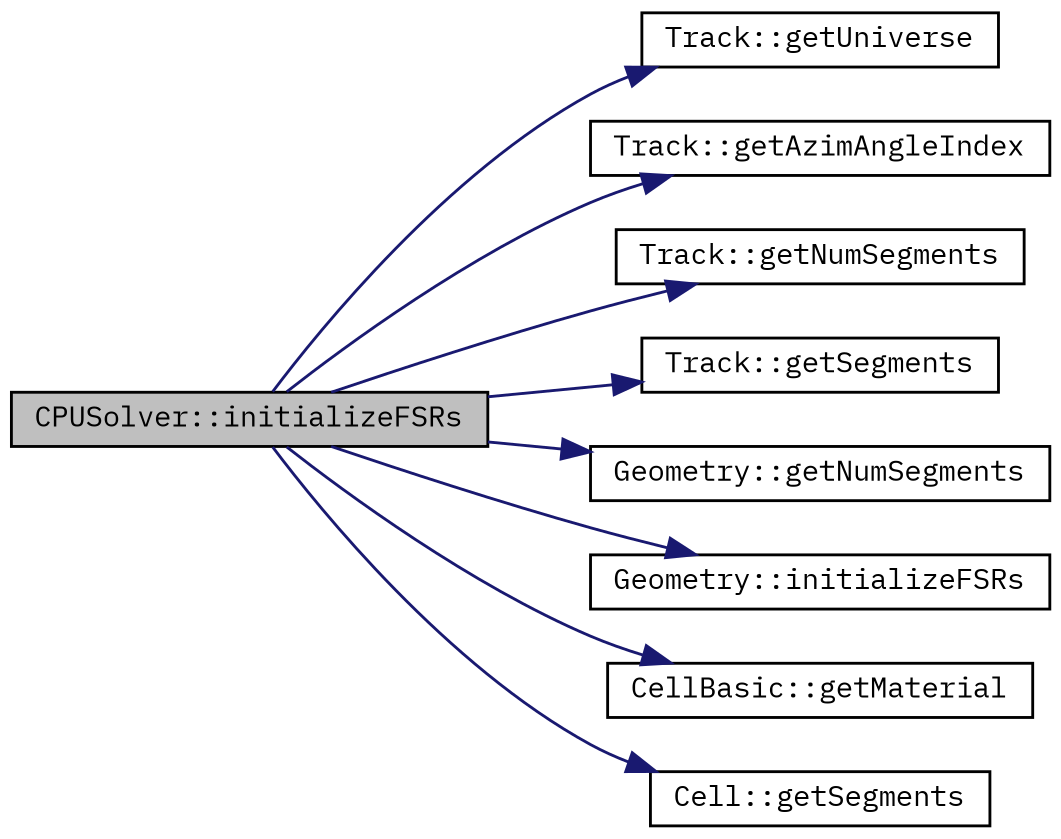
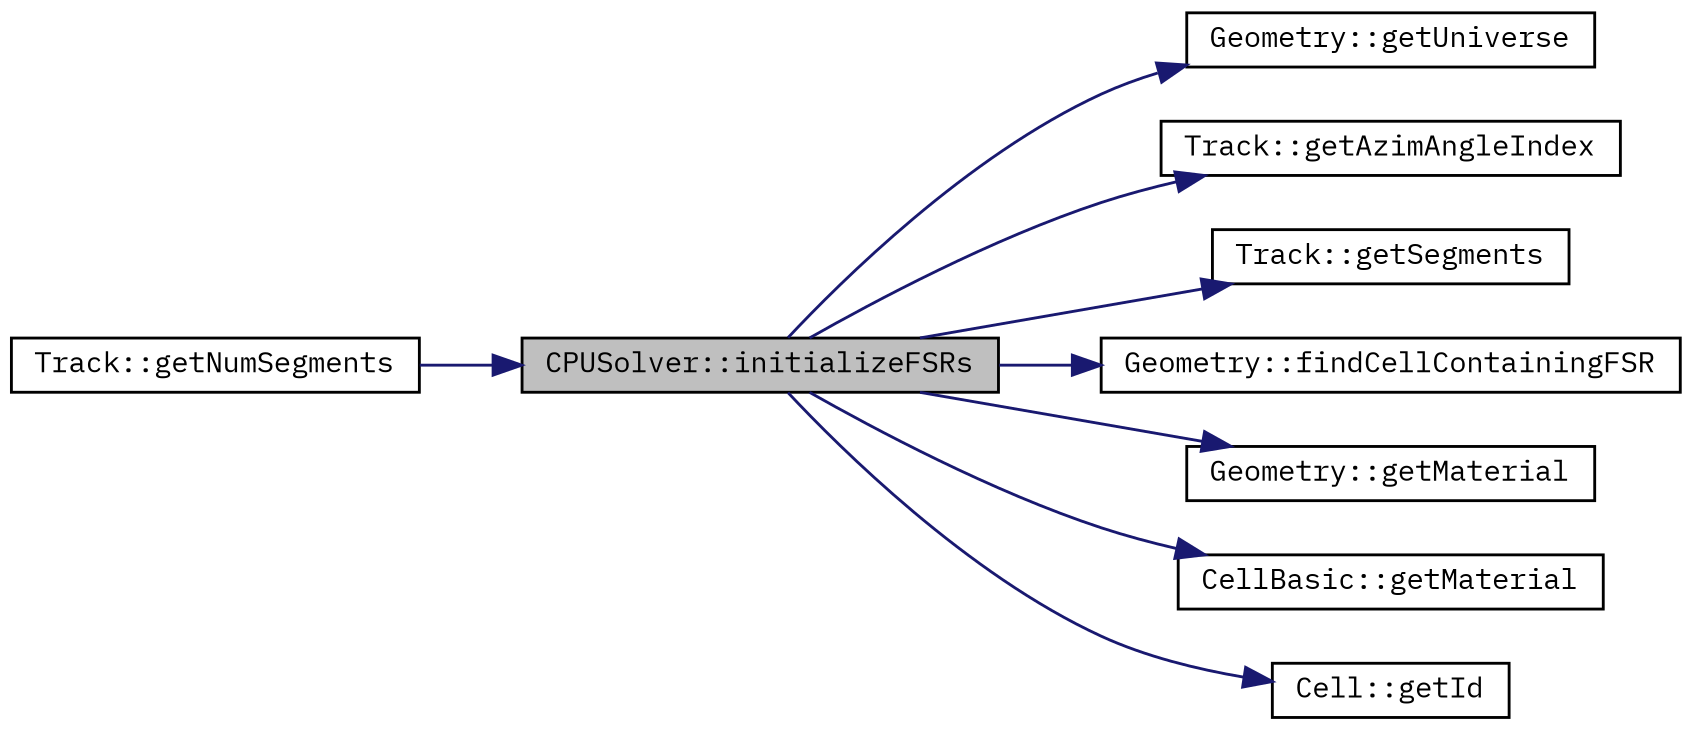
node "Track::getUniverse": label "Track::getUniverse" -> "Geometry::getUniverse"
edge "CPUSolver::initializeFSRs" -> "Track::getNumSegments": reversed
node "Geometry::getNumSegments": label "Geometry::getNumSegments" -> "Geometry::findCellContainingFSR"
node "Geometry::initializeFSRs": label "Geometry::initializeFSRs" -> "Geometry::getMaterial"
node "Cell::getSegments": label "Cell::getSegments" -> "Cell::getId"
